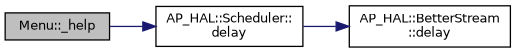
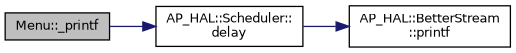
node "Menu::_help": label "Menu::_help" -> "Menu::_printf"
node "AP_HAL::BetterStream ::delay": label "AP_HAL::BetterStream ::delay" -> "AP_HAL::BetterStream ::printf"
